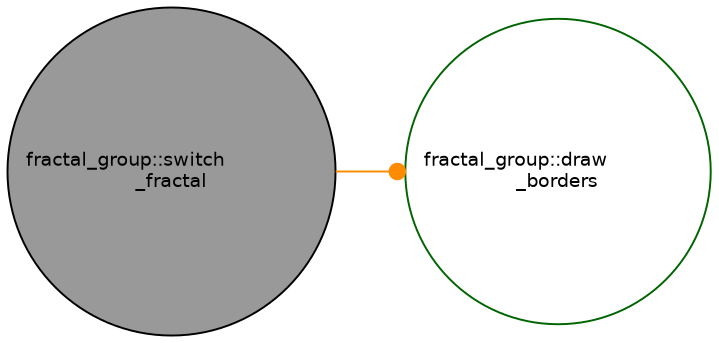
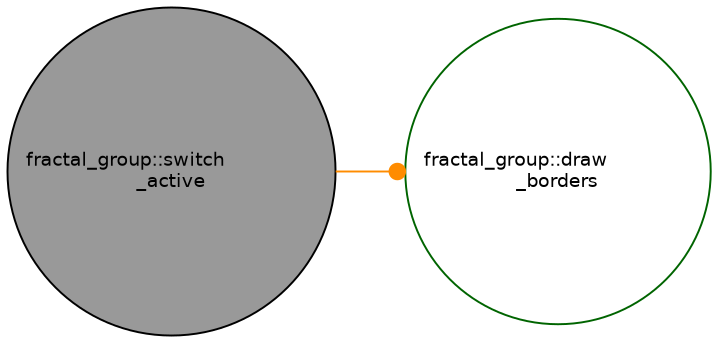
node "fractal_group::switch _fractal": label "fractal_group::switch _fractal" -> "fractal_group::switch _active"
